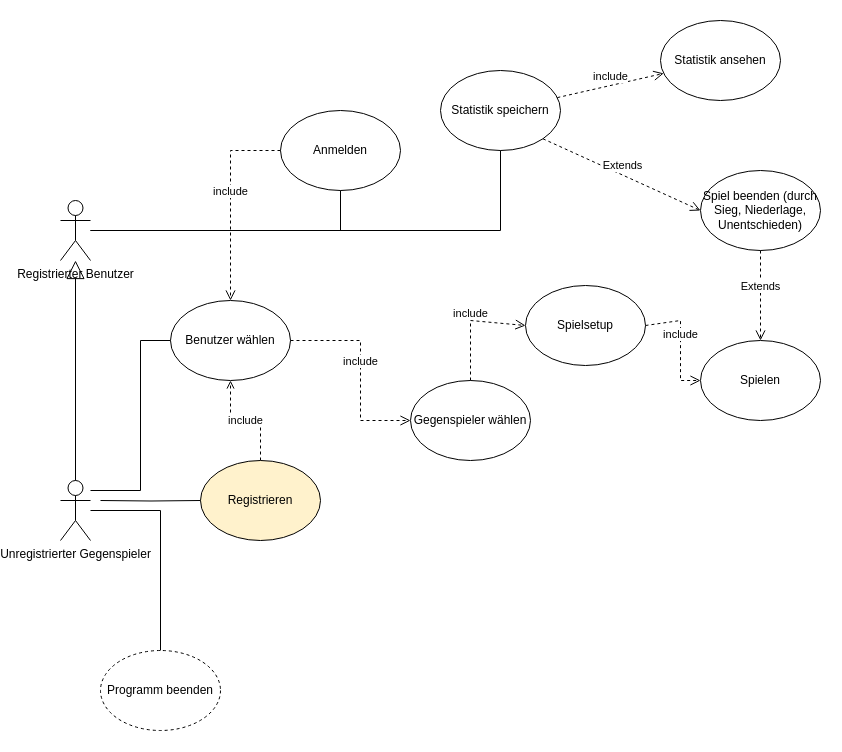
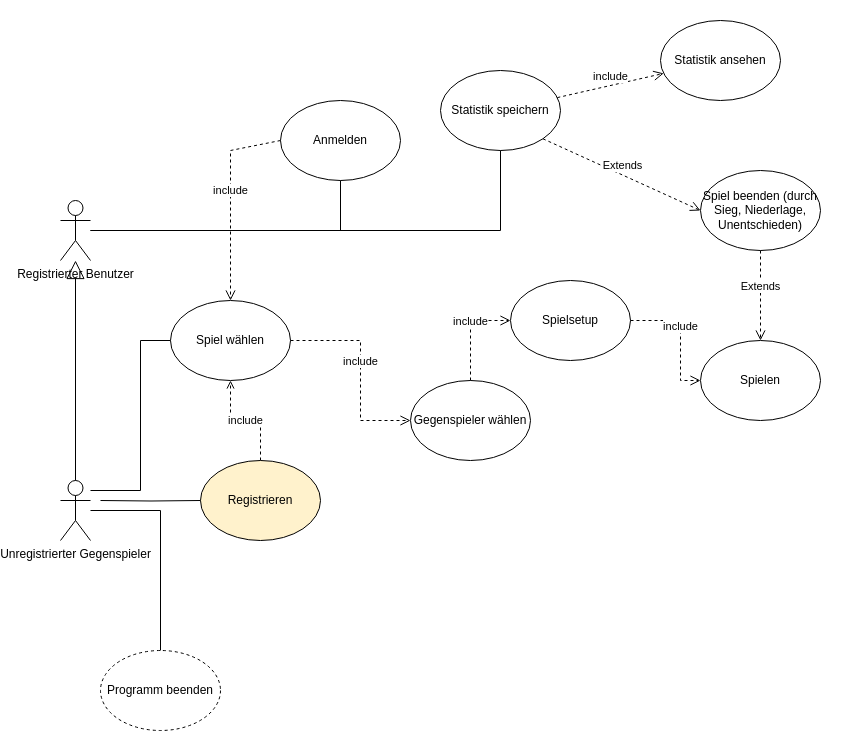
node "Anmelden": moved (341, 151) -> (341, 141)
node "Spielsetup": moved (586, 326) -> (571, 321)
node "Benutzer wählen": label "Benutzer wählen" -> "Spiel wählen"
